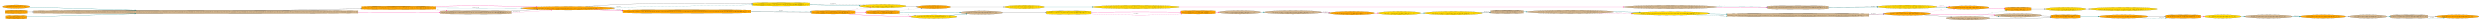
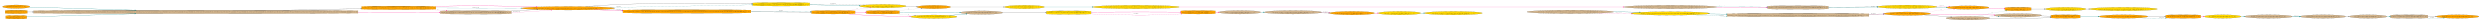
node "assertMaps(maps2,4,6)@@@17@@@['1', '1', '0']": removed
node "assertMaps(maps1,8,7,5,3)@@@28@@@['1', '1', '0']": fillcolor orange -> tan
